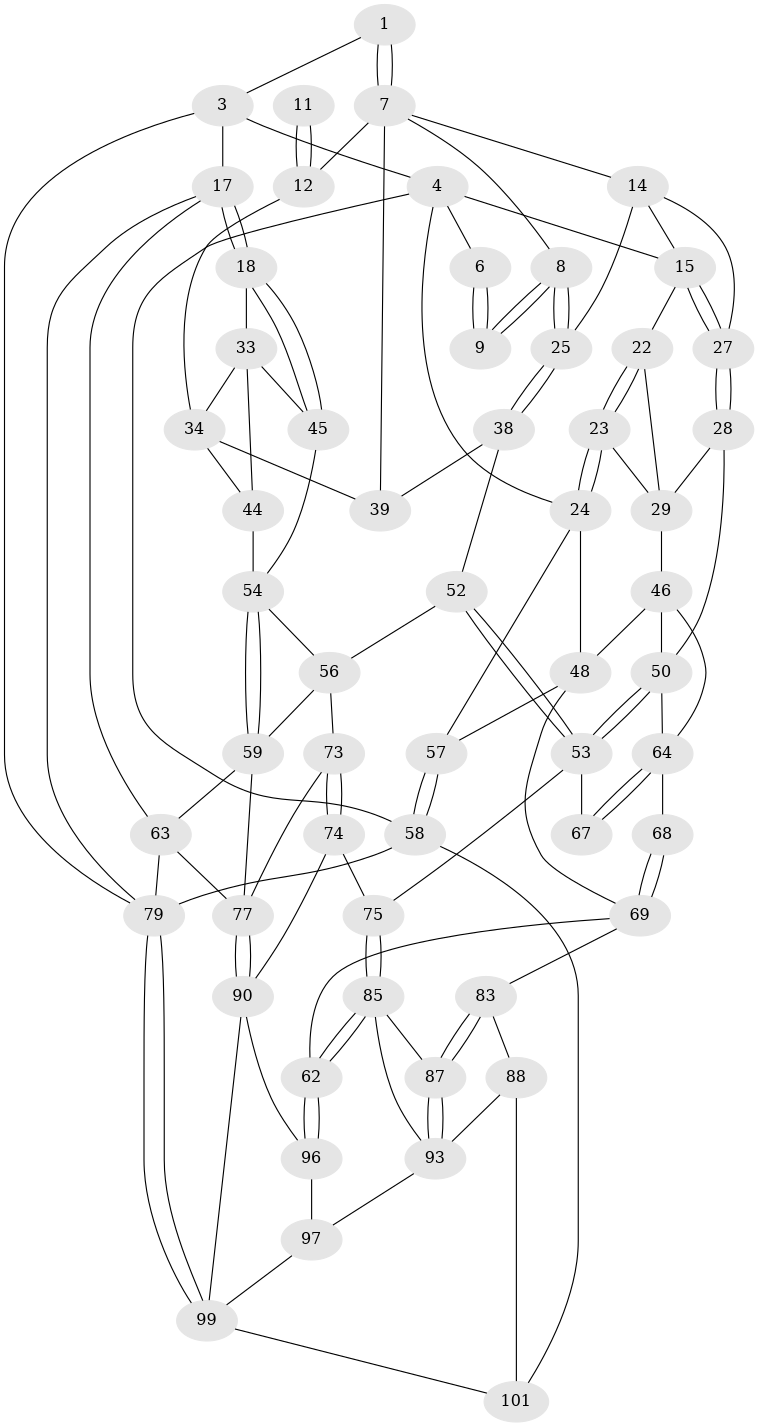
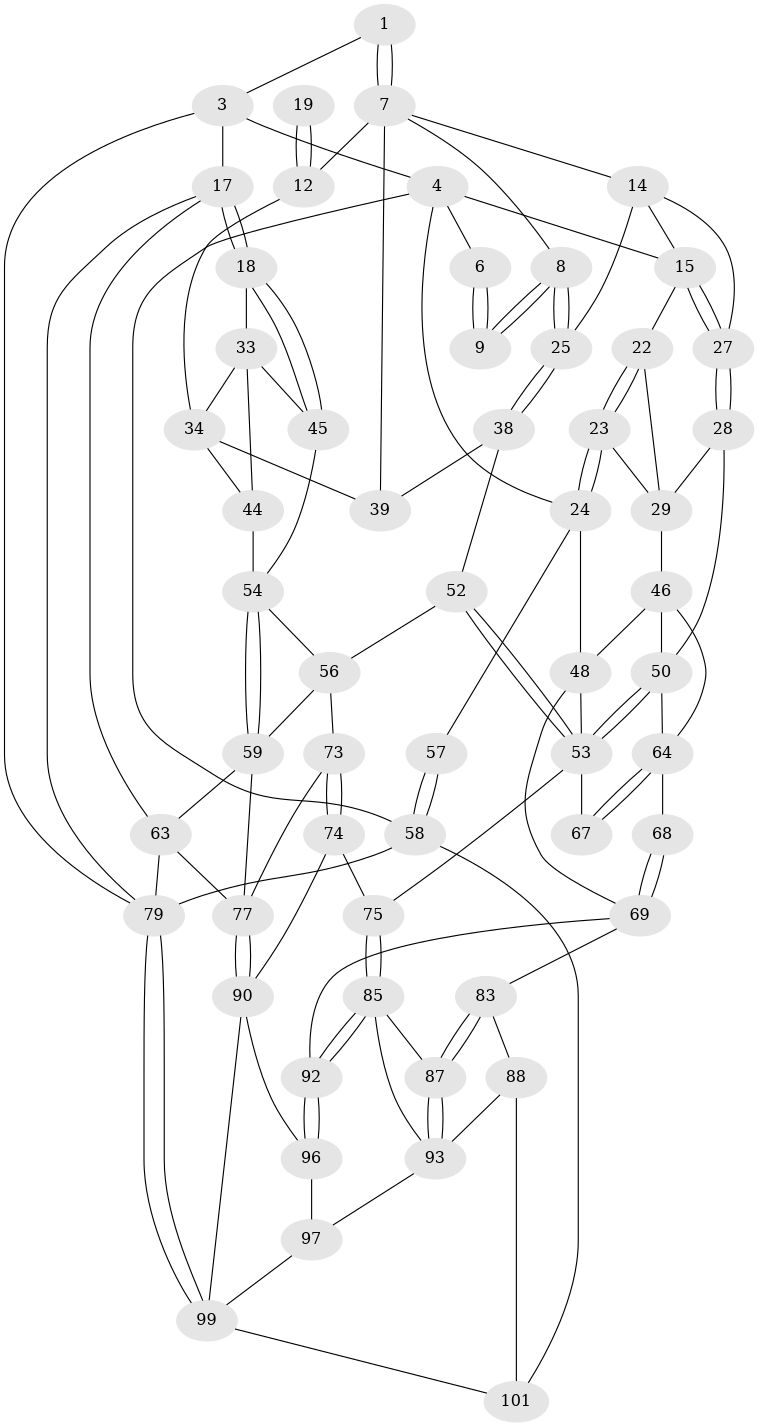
node "11": label "11" -> "19"
edge "48" -- "57": now "48" -- "53"
node "62": label "62" -> "92"
